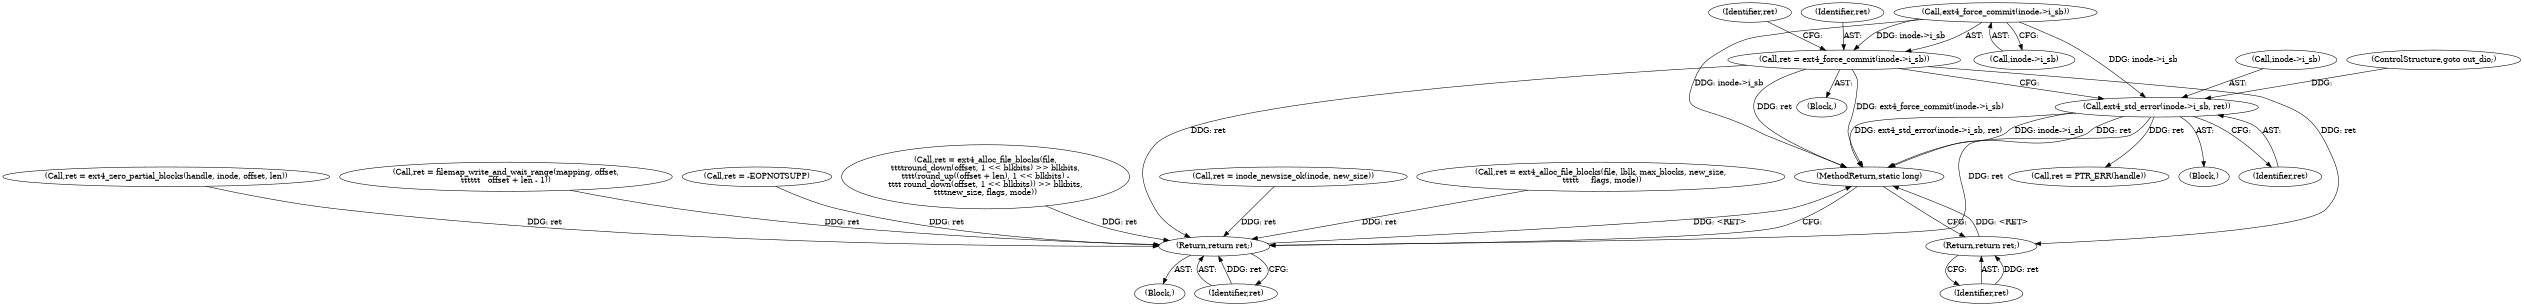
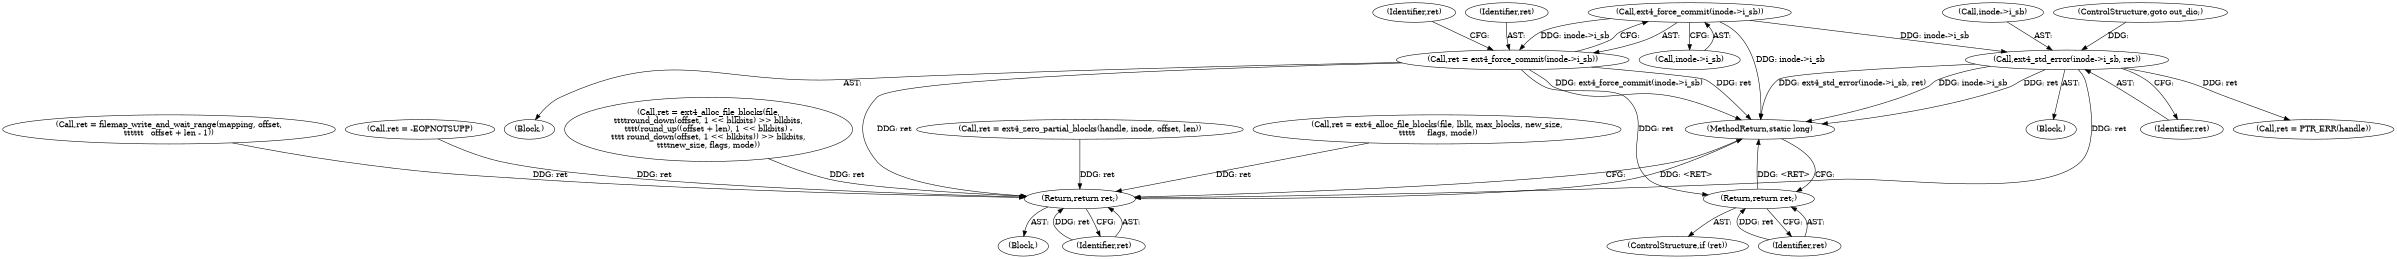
edge "(Call,ret = ext4_force_commit(inode->i_sb))" -> "(Call,ext4_std_error(inode->i_sb, ret))": now "(Call,ret = ext4_force_commit(inode->i_sb))" -> "(Call,ext4_force_commit(inode->i_sb))"
node "(Call,ret = inode_newsize_ok(inode, new_size))": removed
node "(ControlStructure,if (ret))": added
